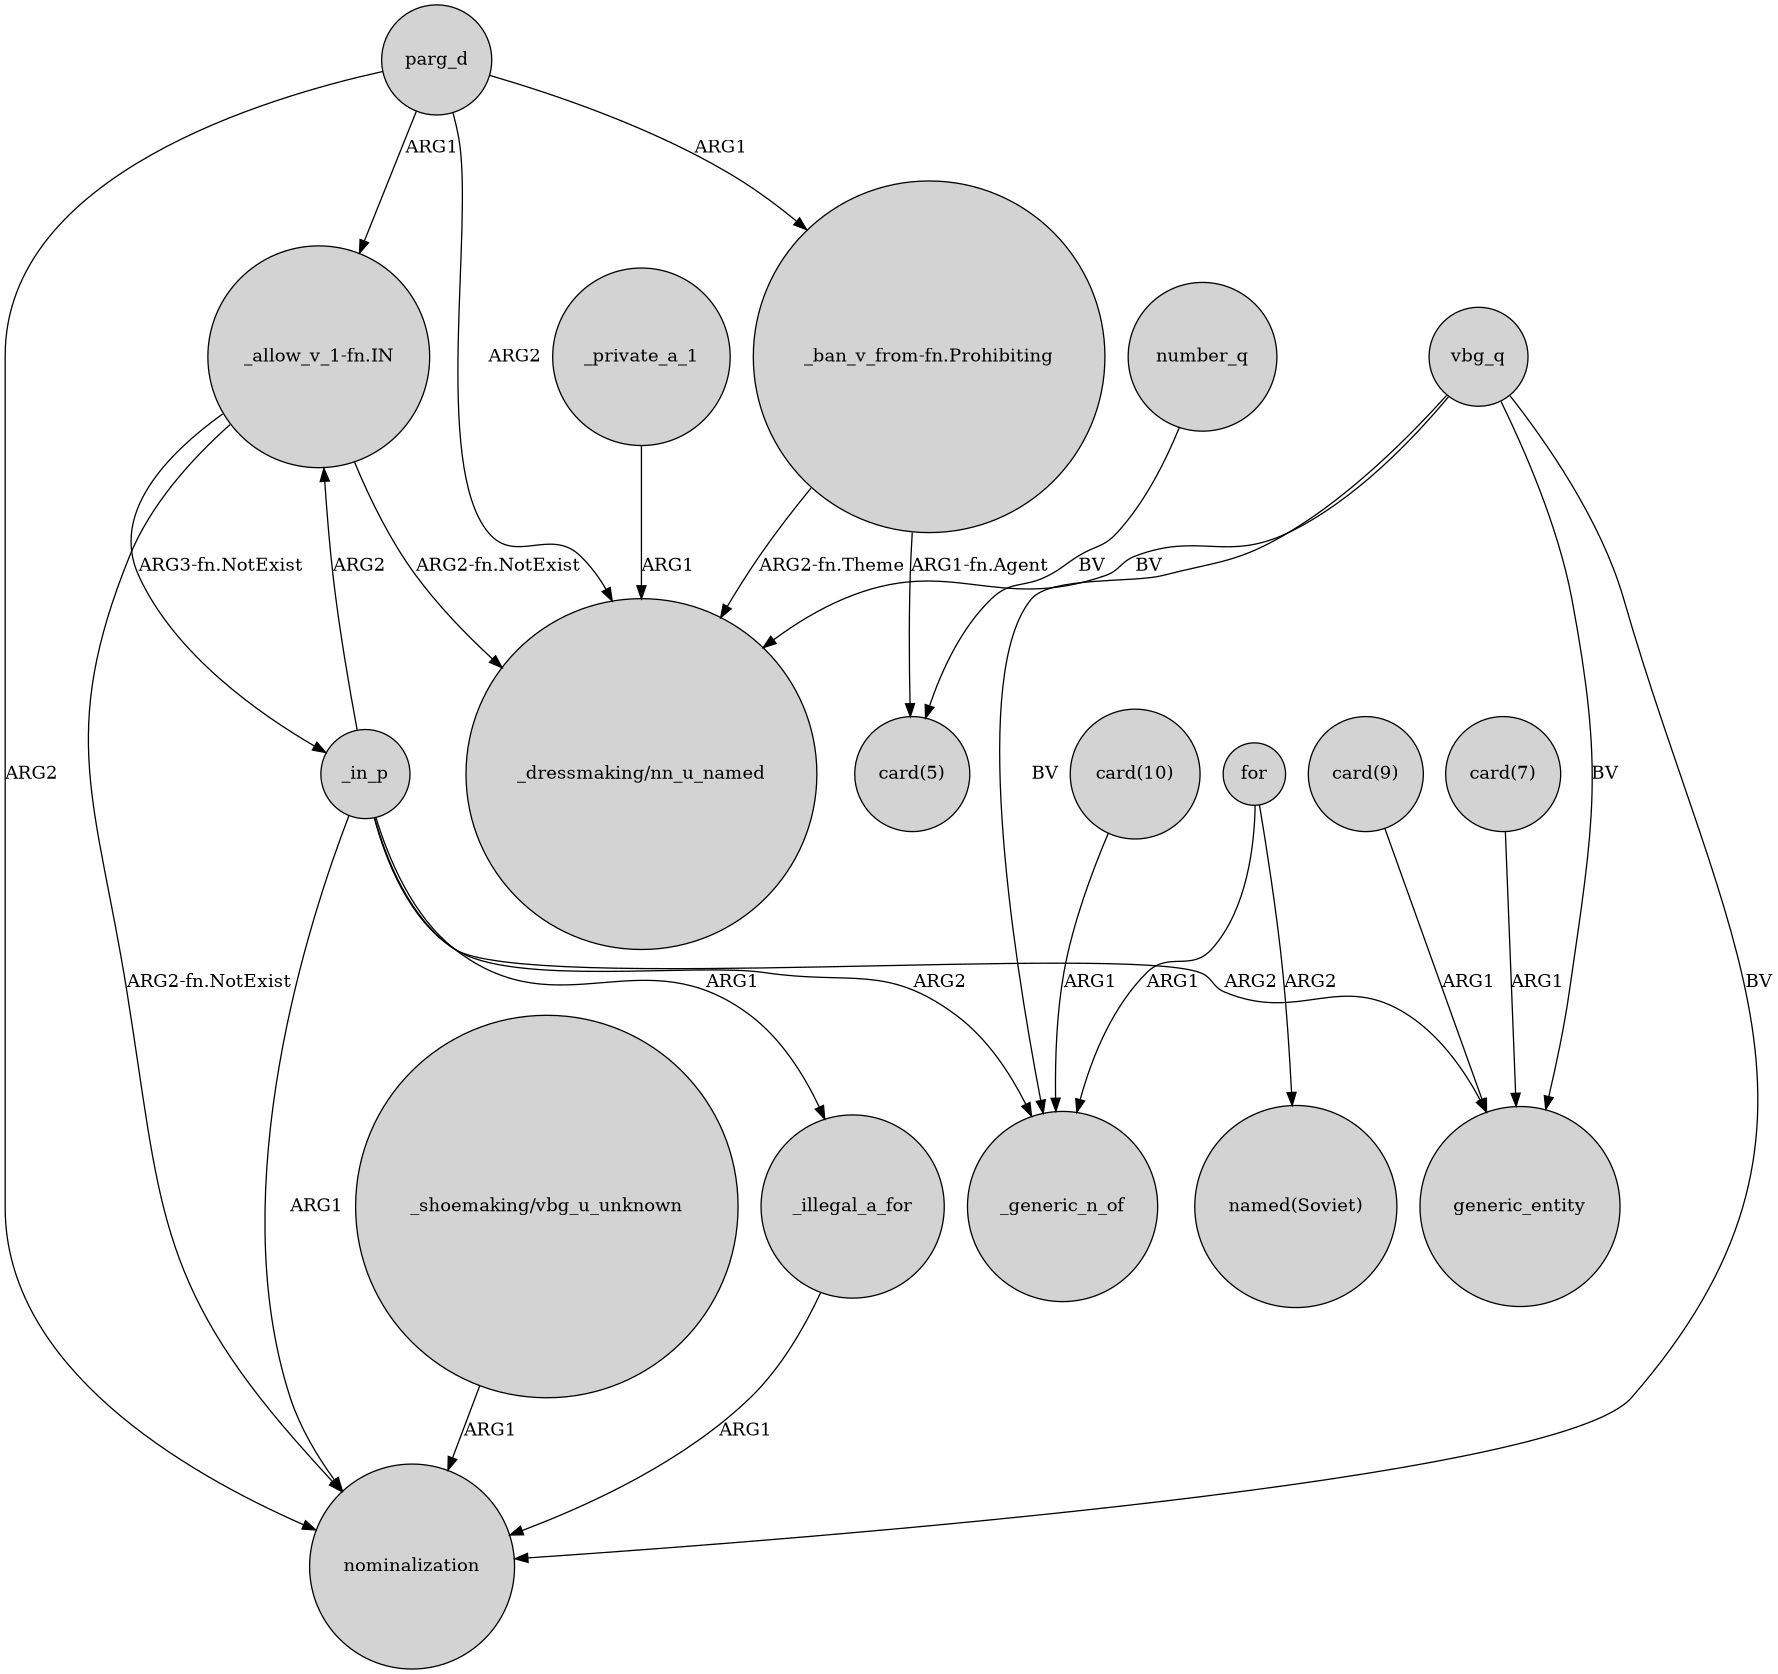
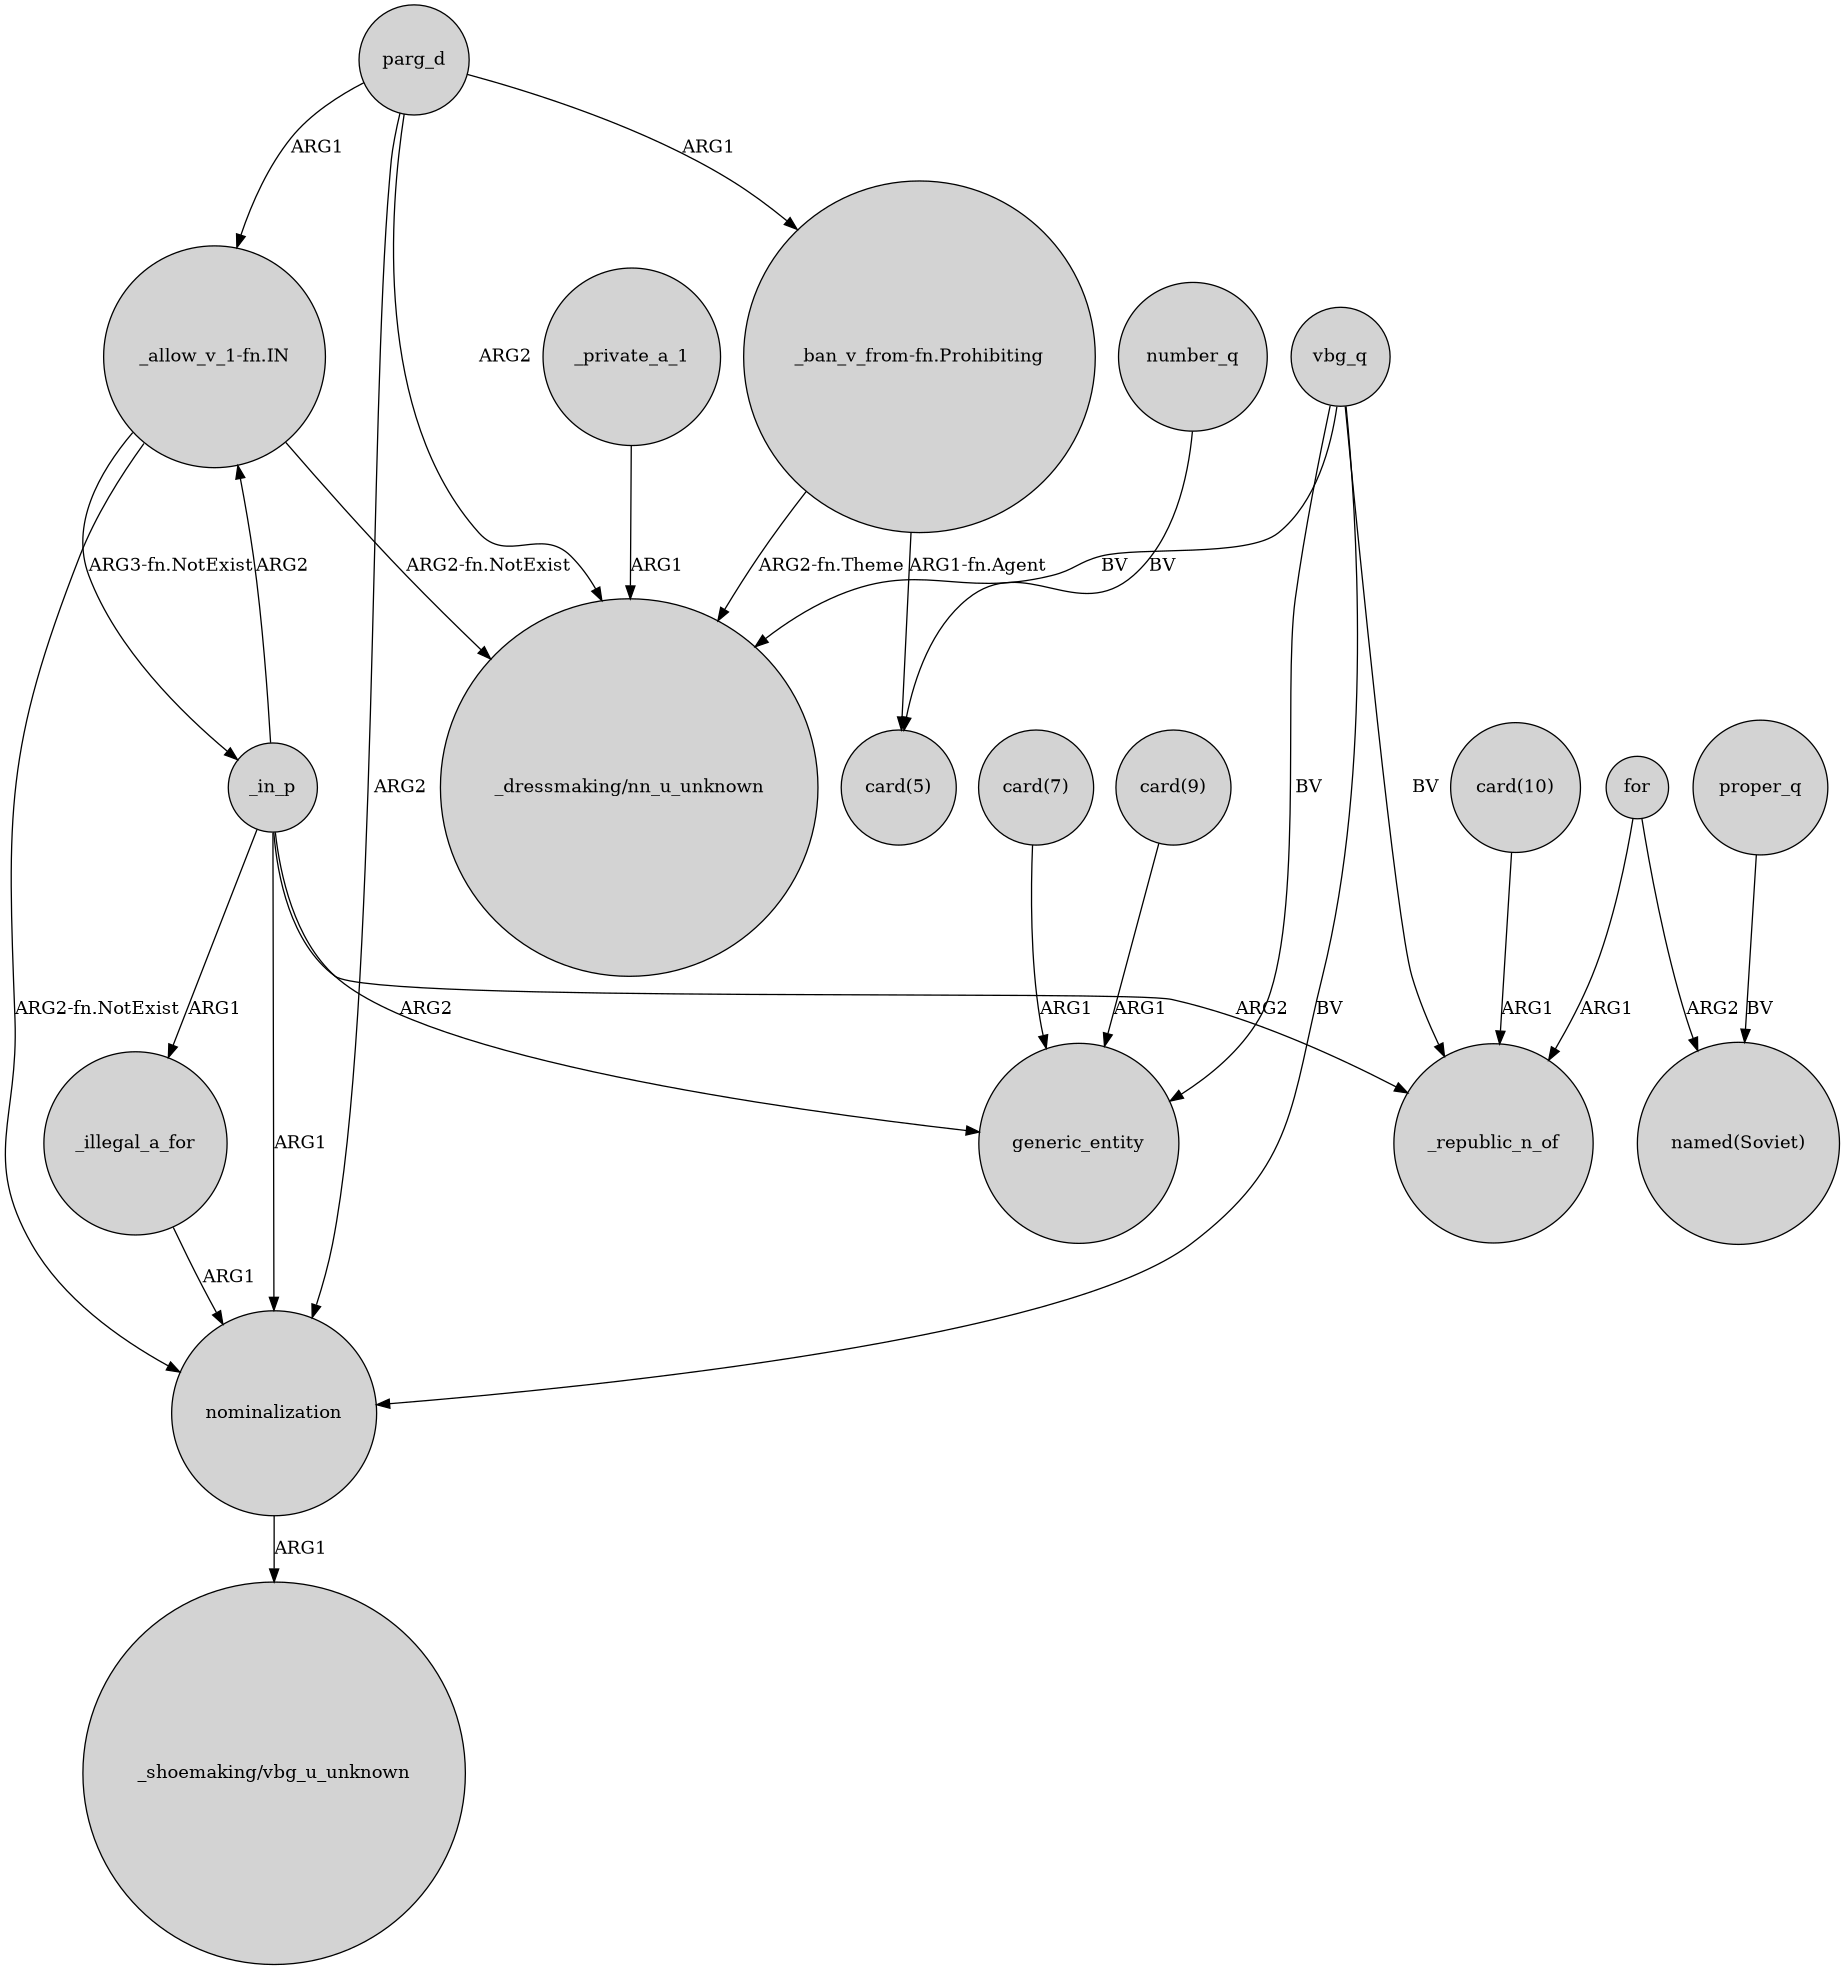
node "_dressmaking/nn_u_named": label "_dressmaking/nn_u_named" -> "_dressmaking/nn_u_unknown"
node "proper_q": added
node "_generic_n_of": label "_generic_n_of" -> "_republic_n_of"
edge "_shoemaking/vbg_u_unknown" -> "nominalization": reversed
